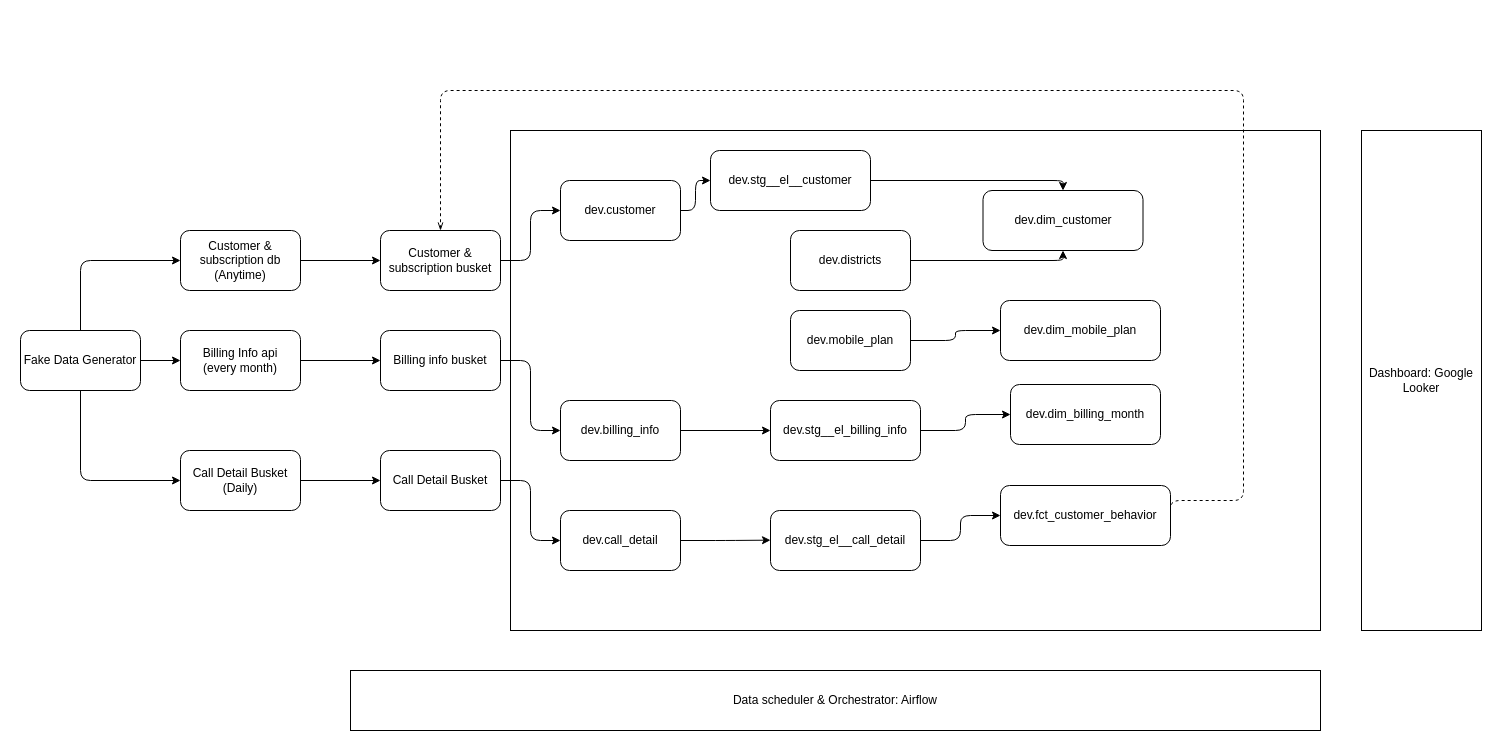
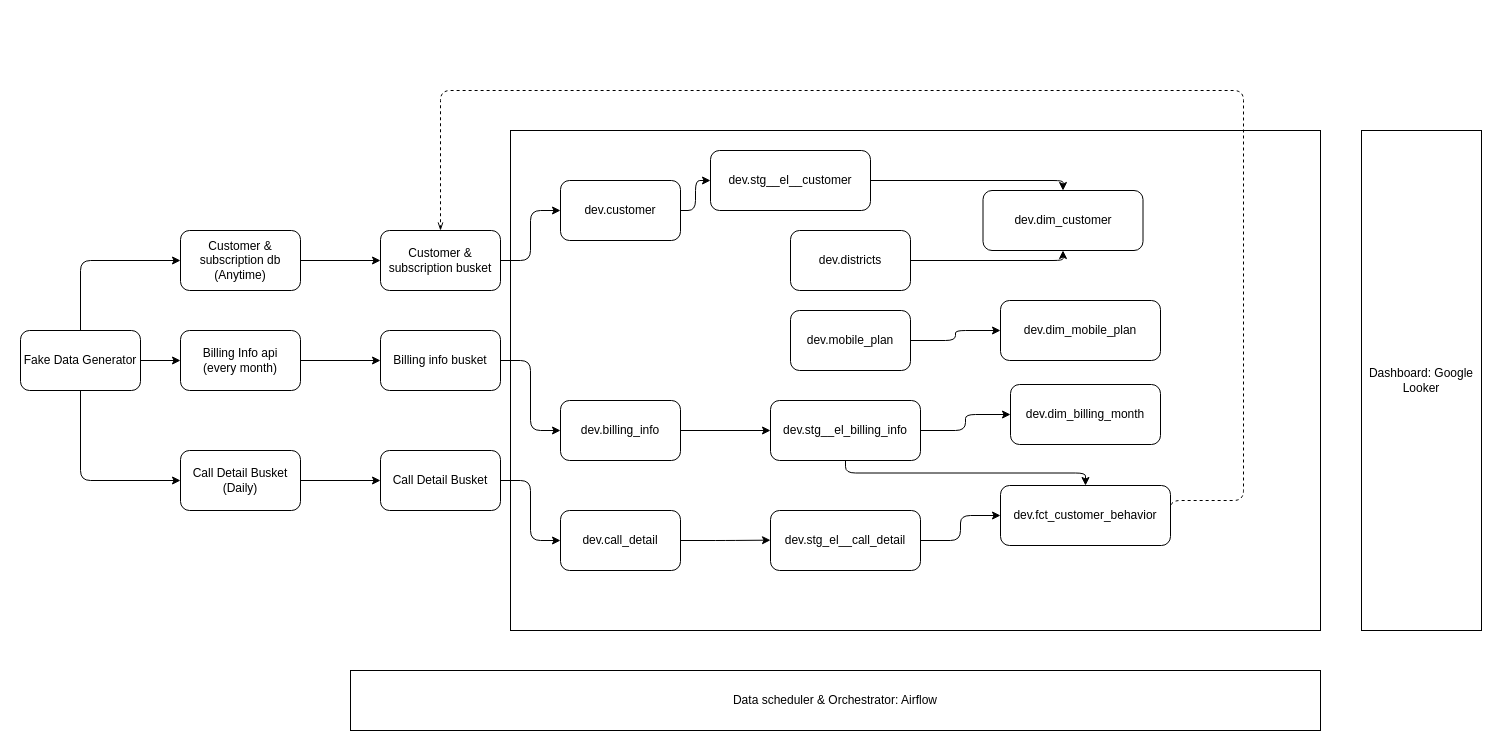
edge "dev.stg__el_billing_info" -> "dev.fct_customer_behavior": added
